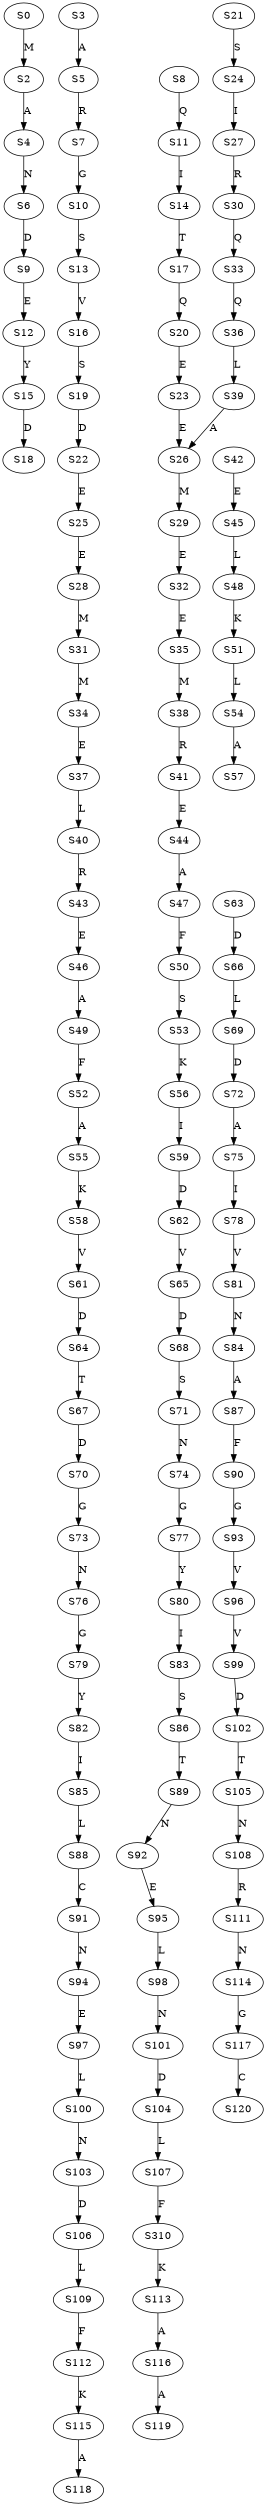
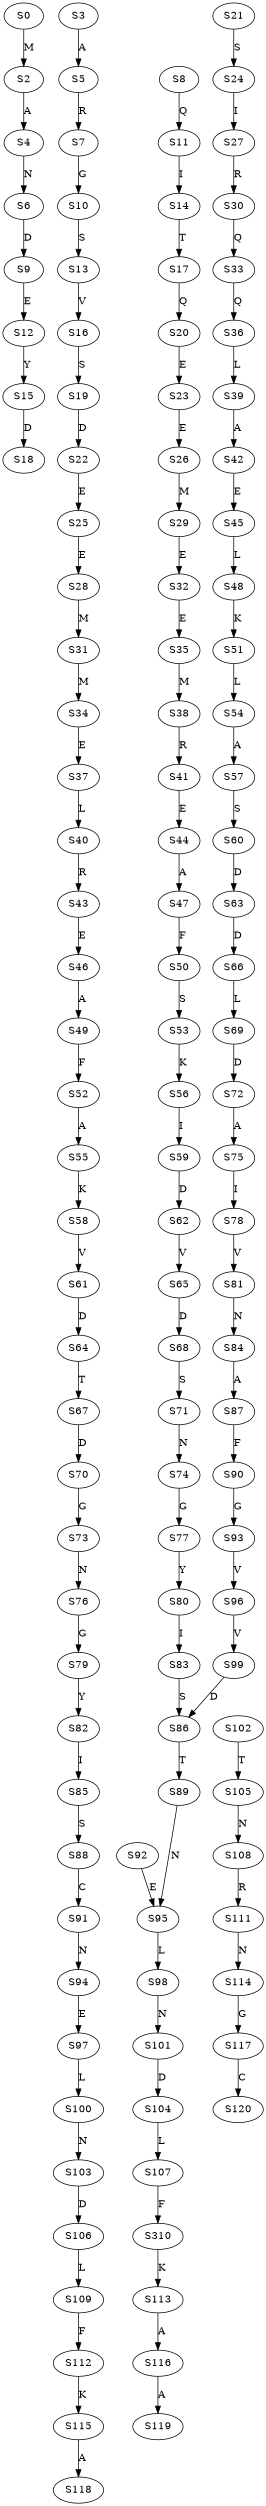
edge "S39" -> "S26": now "S39" -> "S42"
node "S60": added
edge "S99" -> "S102": now "S99" -> "S86"
edge "S89" -> "S92": now "S89" -> "S95"
edge "S85" -> "S88": label "L" -> "S"
